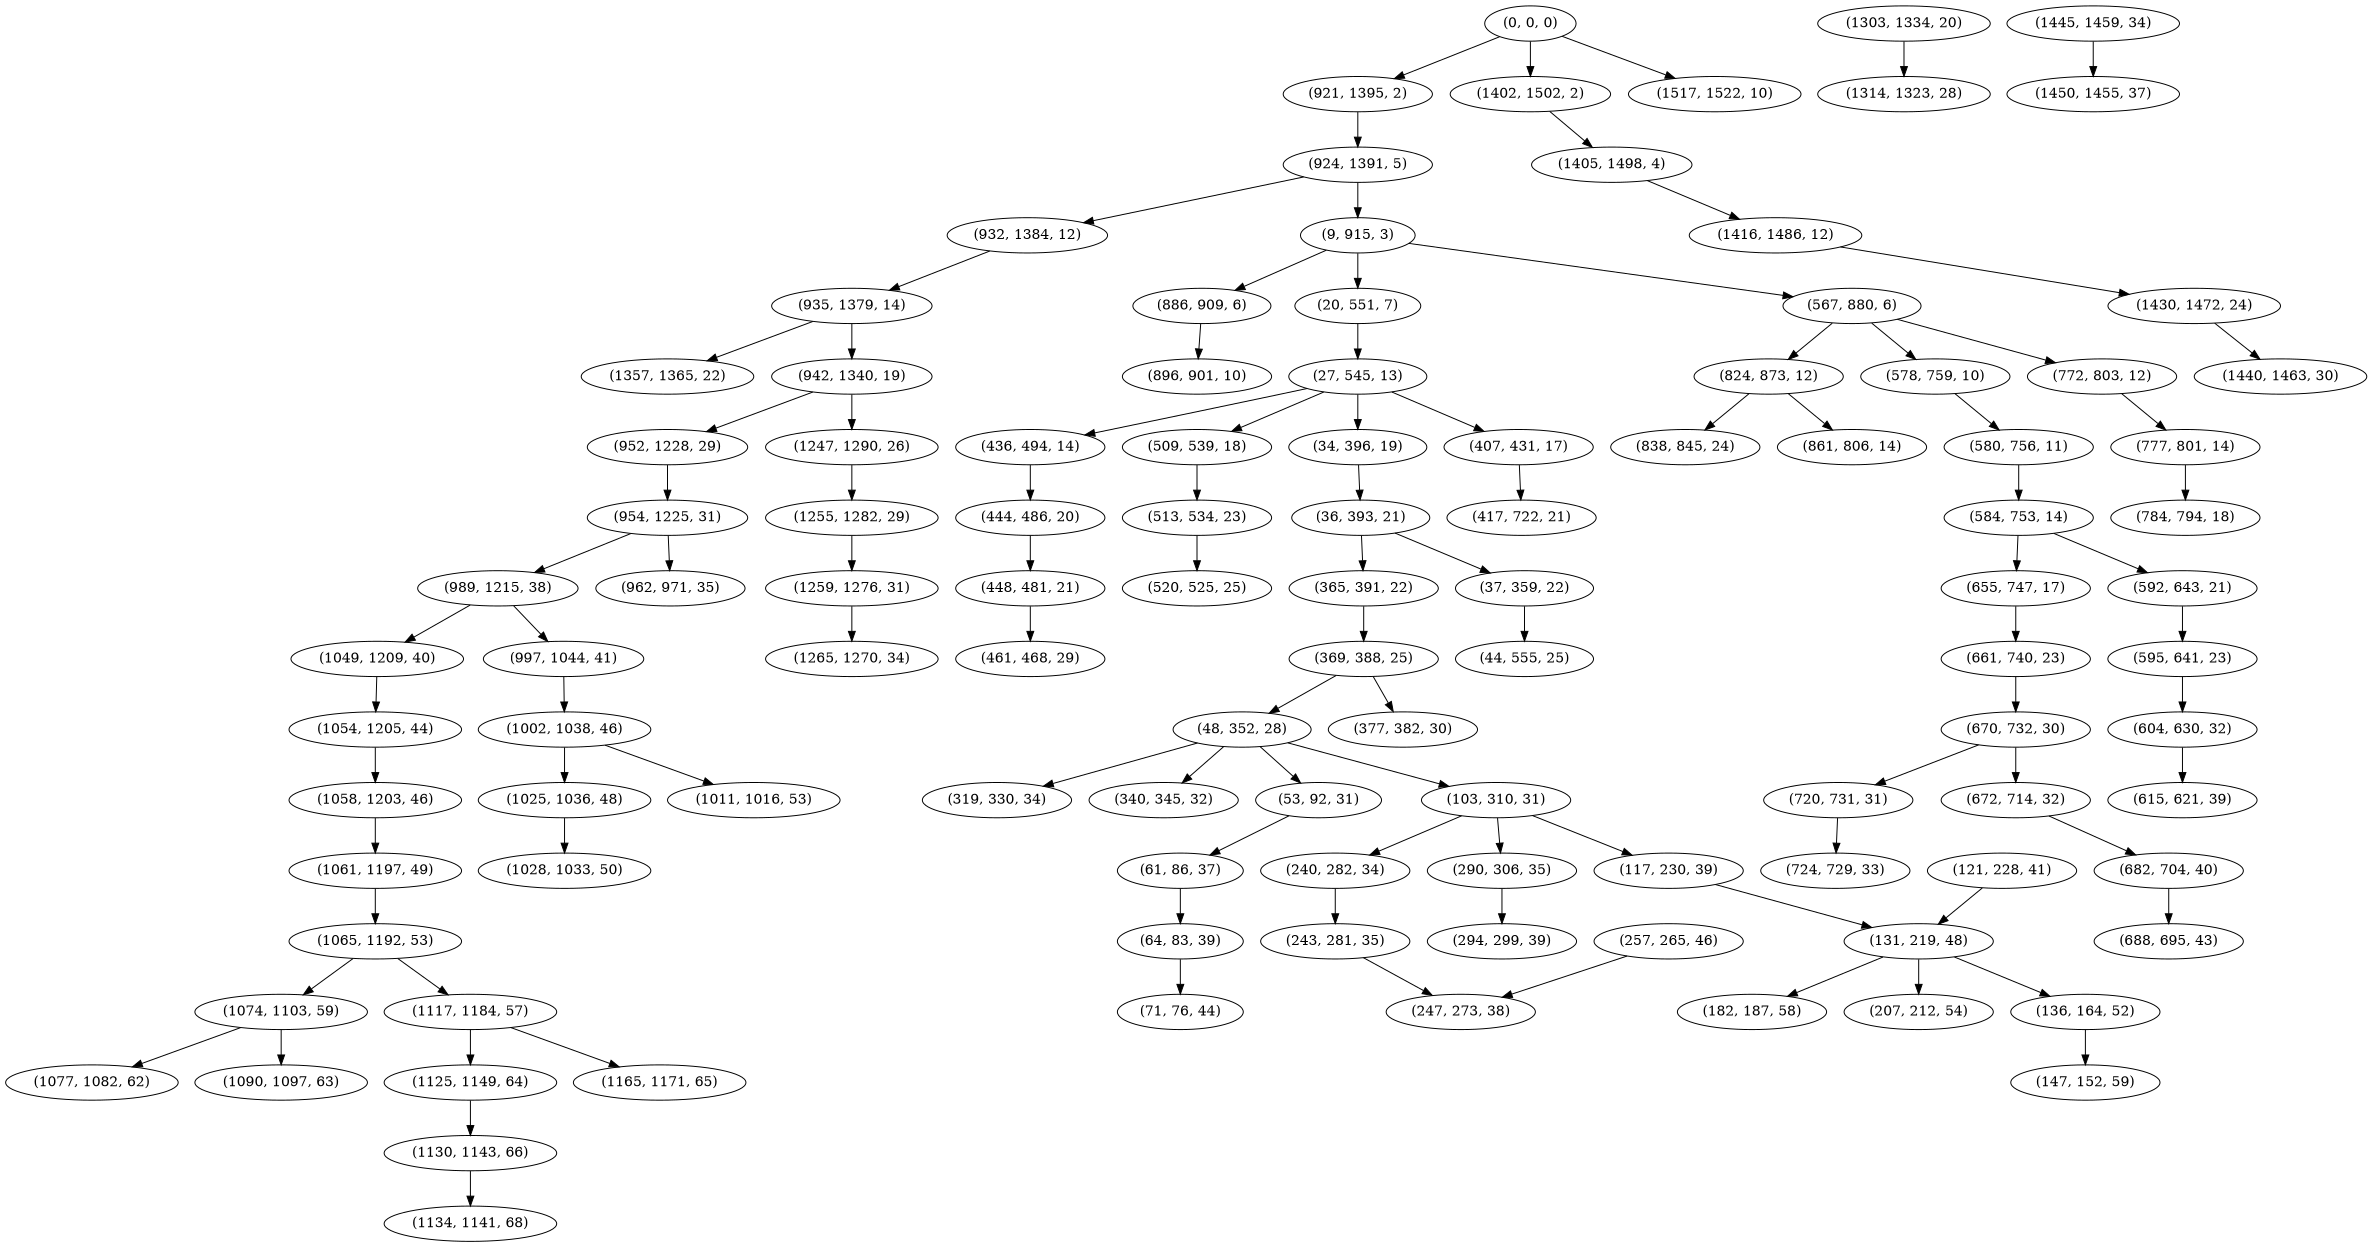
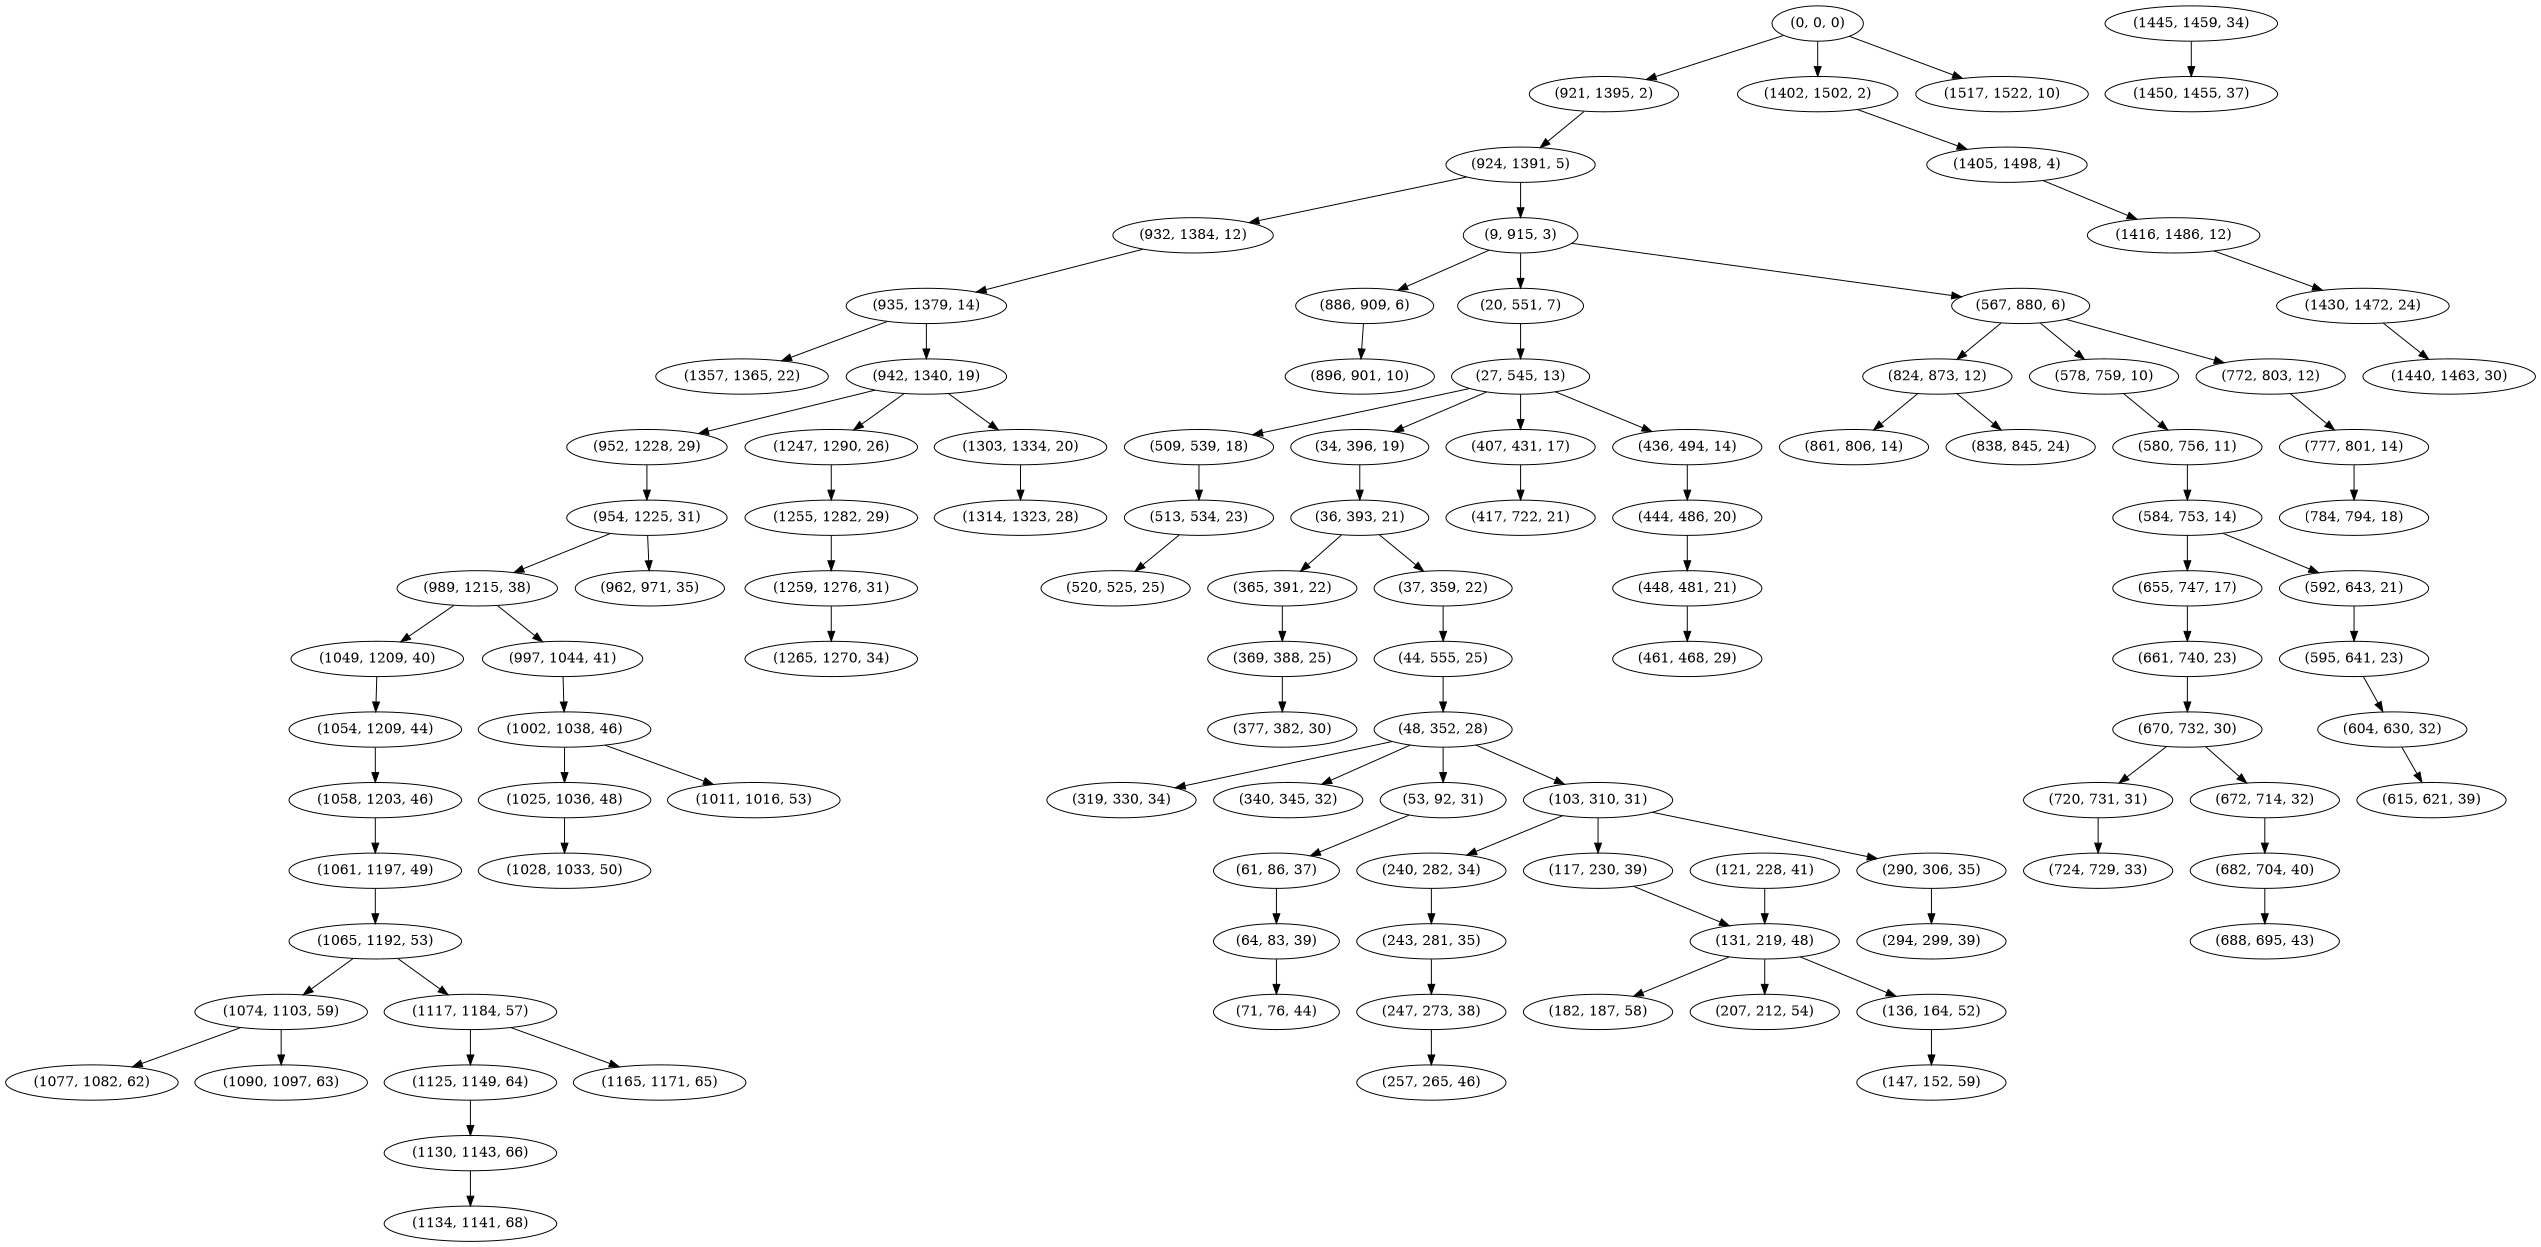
edge "(942, 1340, 19)" -> "(1303, 1334, 20)": added
edge "(369, 388, 25)" -> "(48, 352, 28)": now "(44, 555, 25)" -> "(48, 352, 28)"
node "(1054, 1205, 44)": label "(1054, 1205, 44)" -> "(1054, 1209, 44)"
edge "(257, 265, 46)" -> "(247, 273, 38)": reversed
